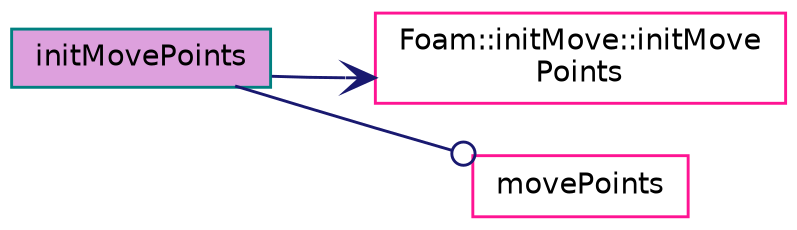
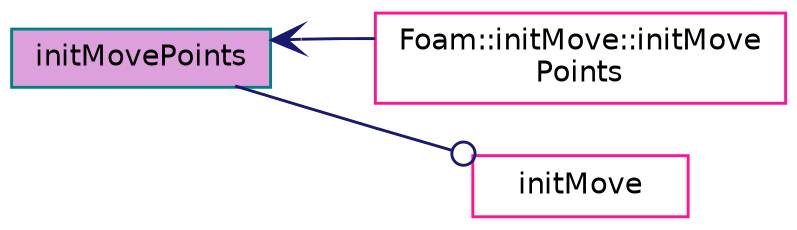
edge "initMovePoints" -> "Foam::initMove::initMove Points": reversed
node "movePoints": label "movePoints" -> "initMove"
